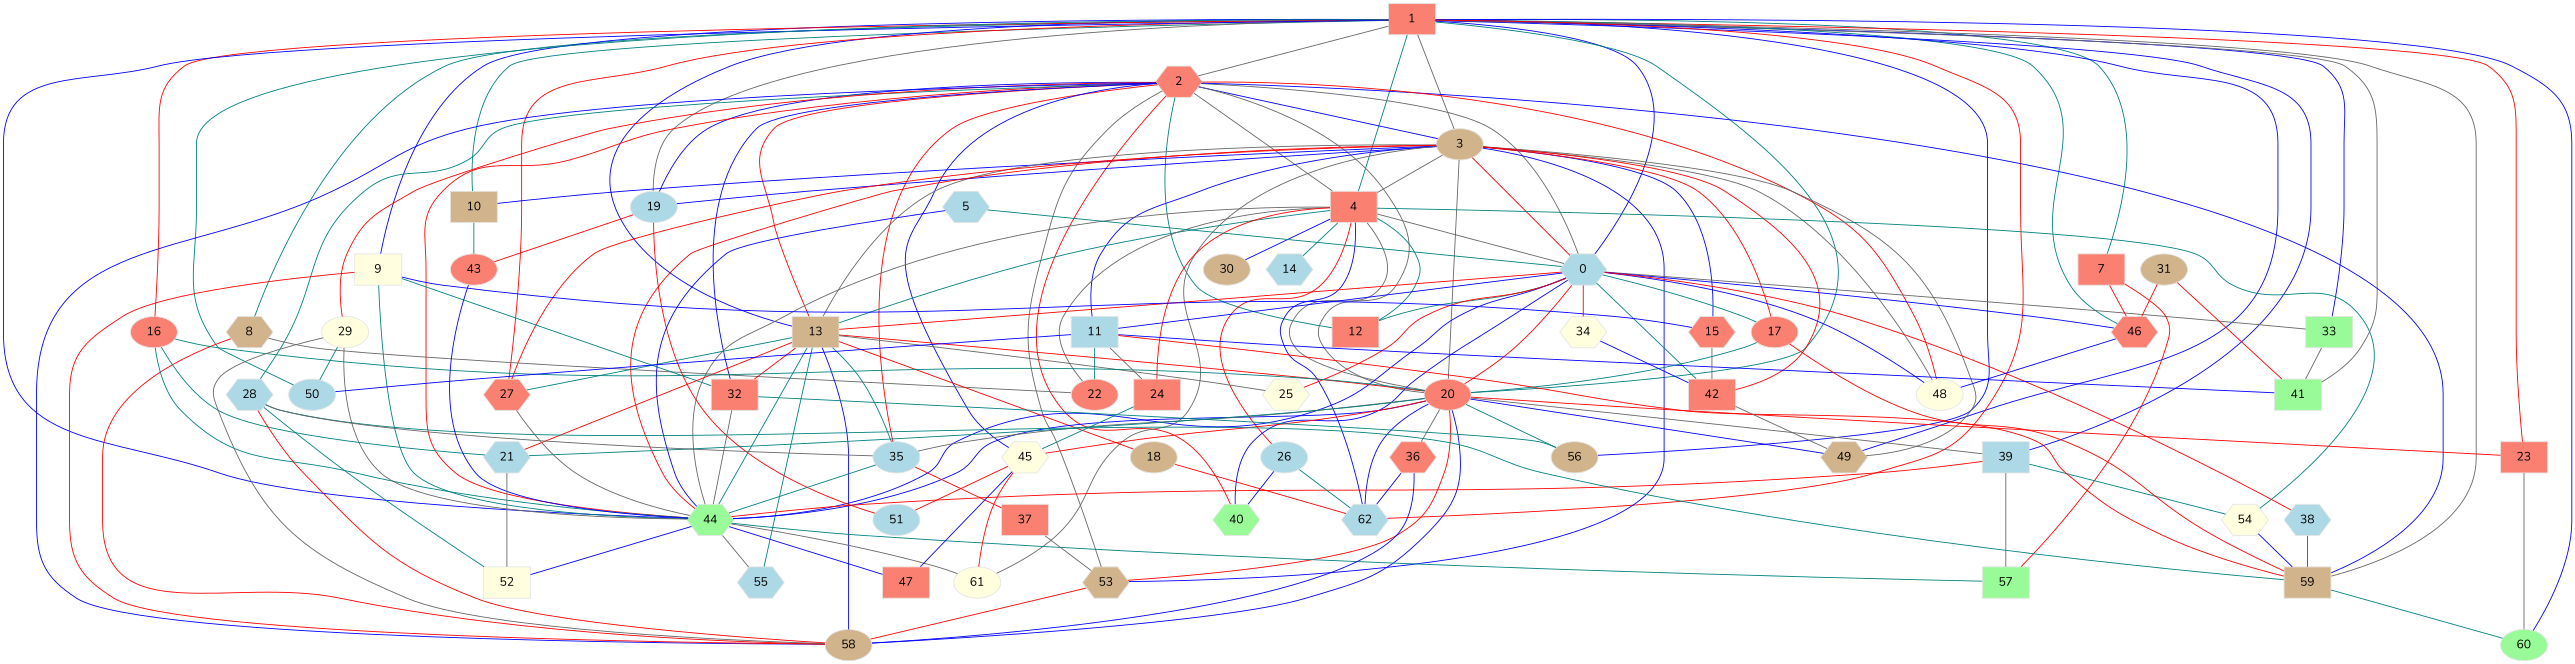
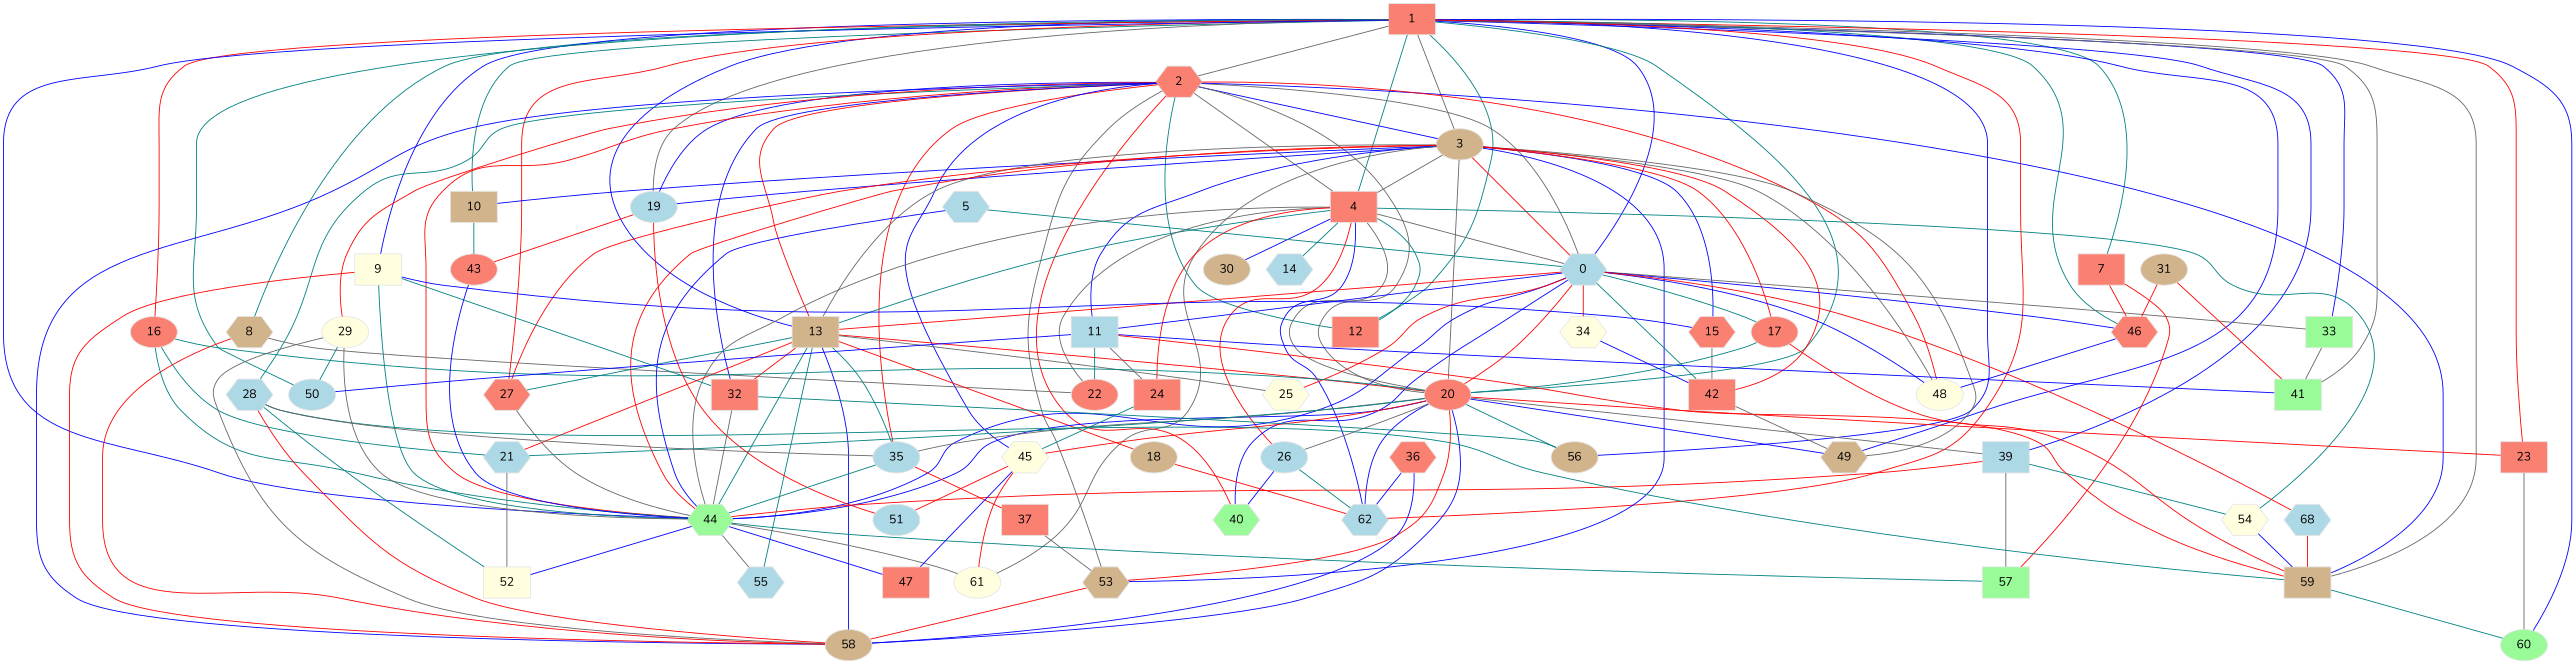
edge "0" -- "12": now "1" -- "12"
edge "20" -- "36": now "20" -- "26"
node "38": label "38" -> "68"
